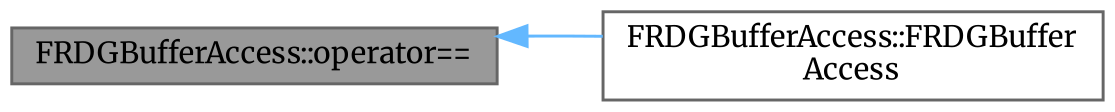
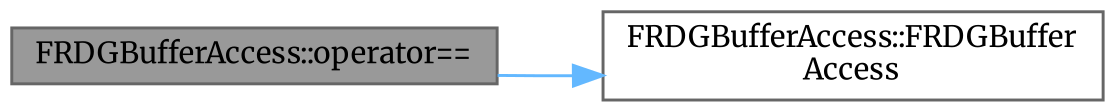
edge "FRDGBufferAccess::FRDGBuffer Access" -> "FRDGBufferAccess::operator==": reversed
